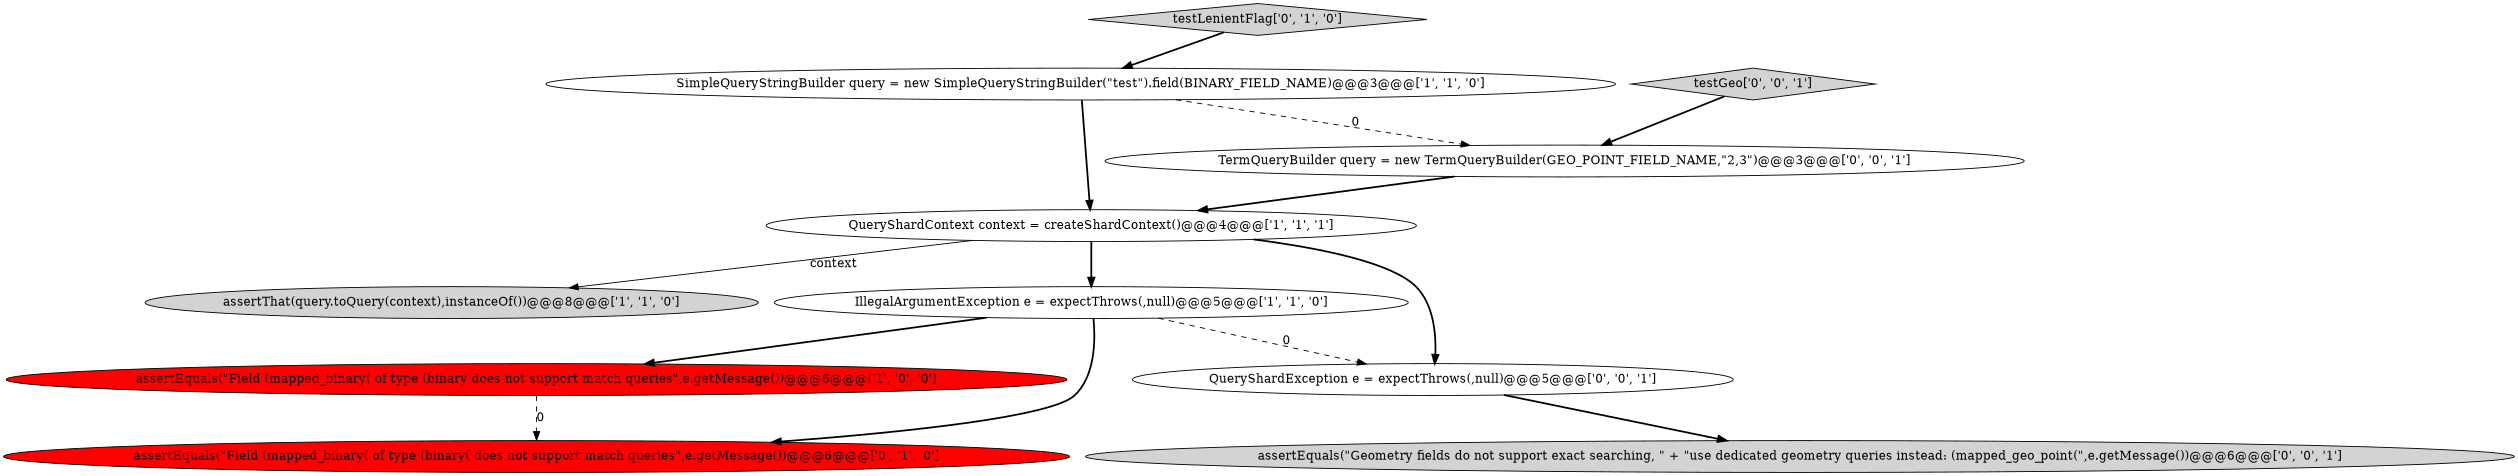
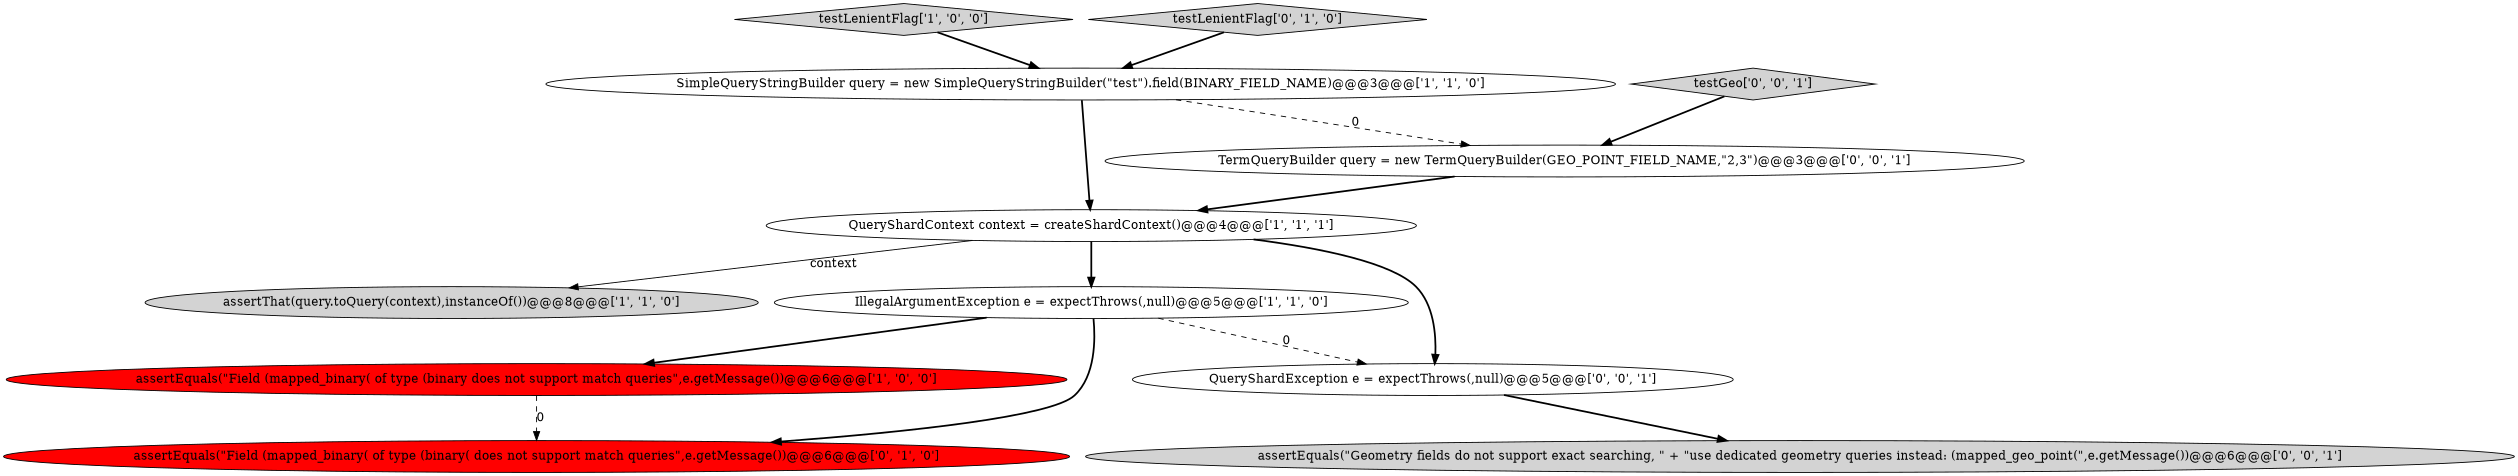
node "testLenientFlag['1', '0', '0']": added
